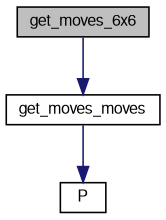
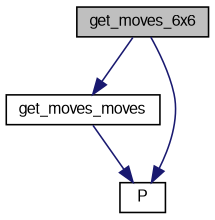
edge "get_moves_6x6" -> "P": added
